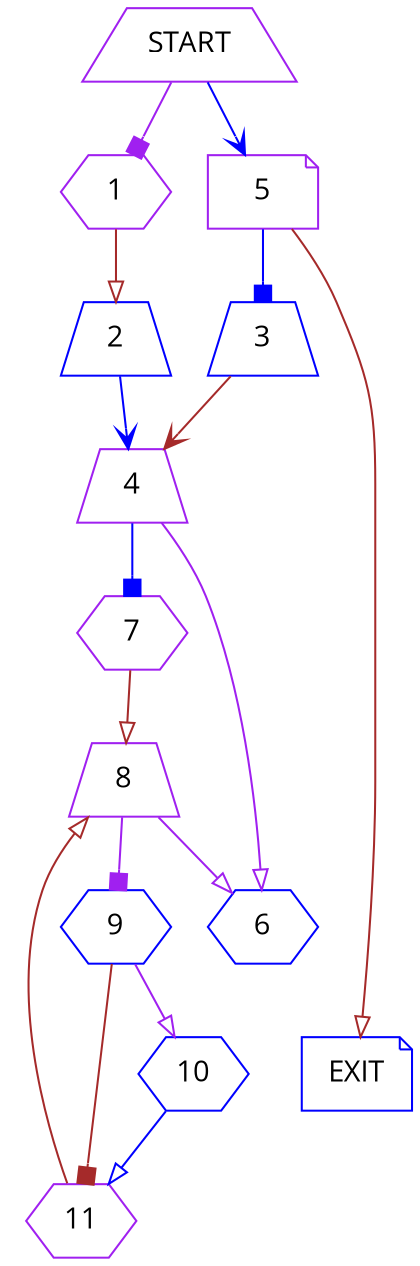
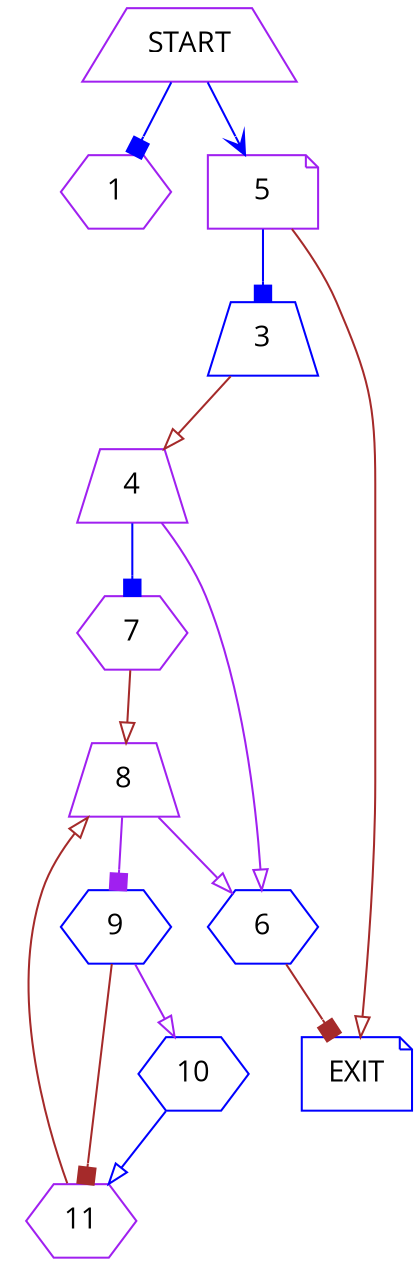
edge "START" -> "1": color purple -> blue
node "2": removed
edge "3" -> "4": arrowhead vee -> onormal
edge "6" -> "EXIT": added
